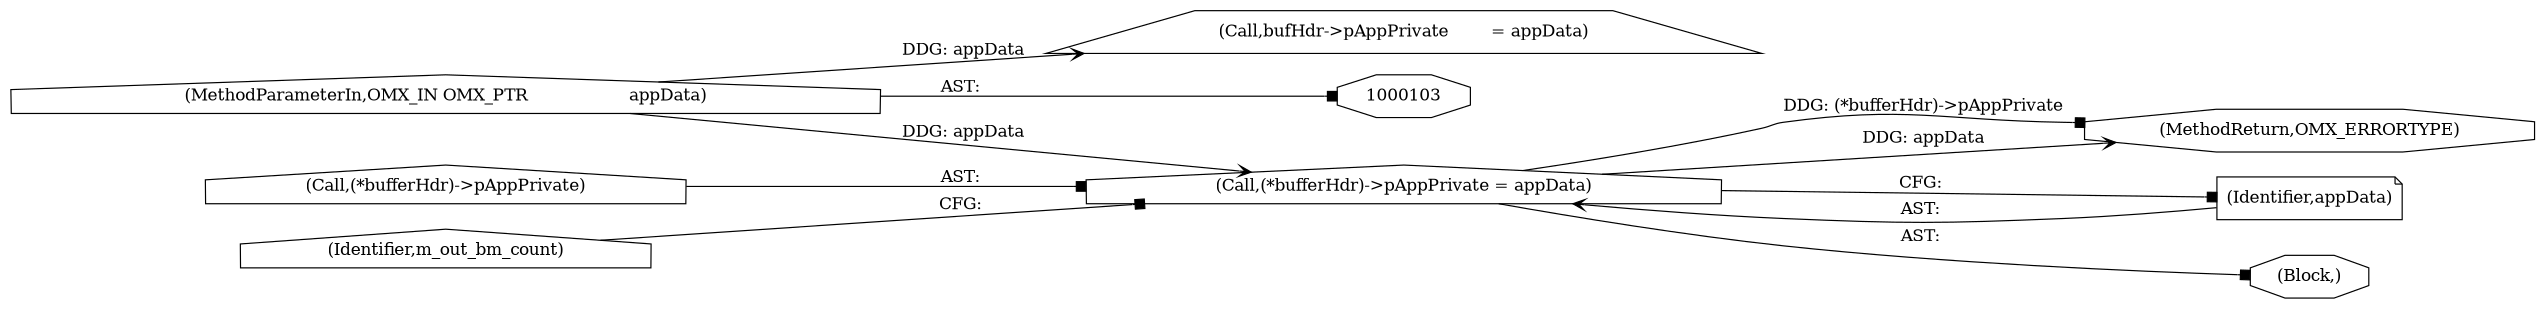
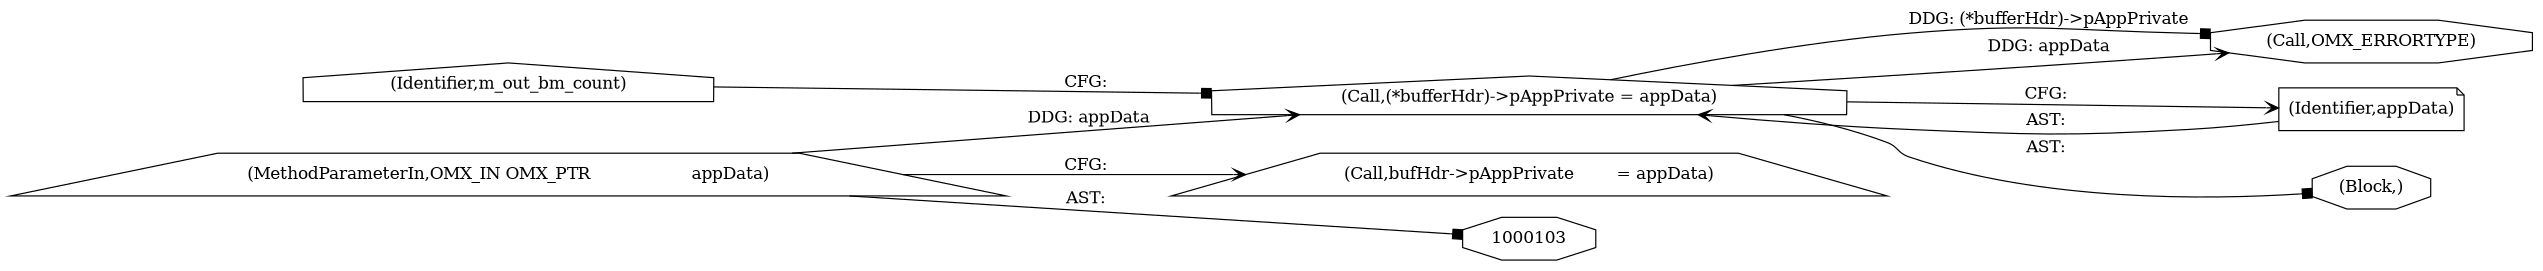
edge "(MethodParameterIn,OMX_IN OMX_PTR                   appData)" -> "(Call,bufHdr->pAppPrivate        = appData)": label "DDG: appData" -> "CFG: "
node "(MethodParameterIn,OMX_IN OMX_PTR                   appData)": shape house -> trapezium
node "(MethodReturn,OMX_ERRORTYPE)": label "(MethodReturn,OMX_ERRORTYPE)" -> "(Call,OMX_ERRORTYPE)"
node "(Call,(*bufferHdr)->pAppPrivate)": removed
edge "(Call,(*bufferHdr)->pAppPrivate = appData)" -> "(Identifier,appData)": arrowhead box -> vee
